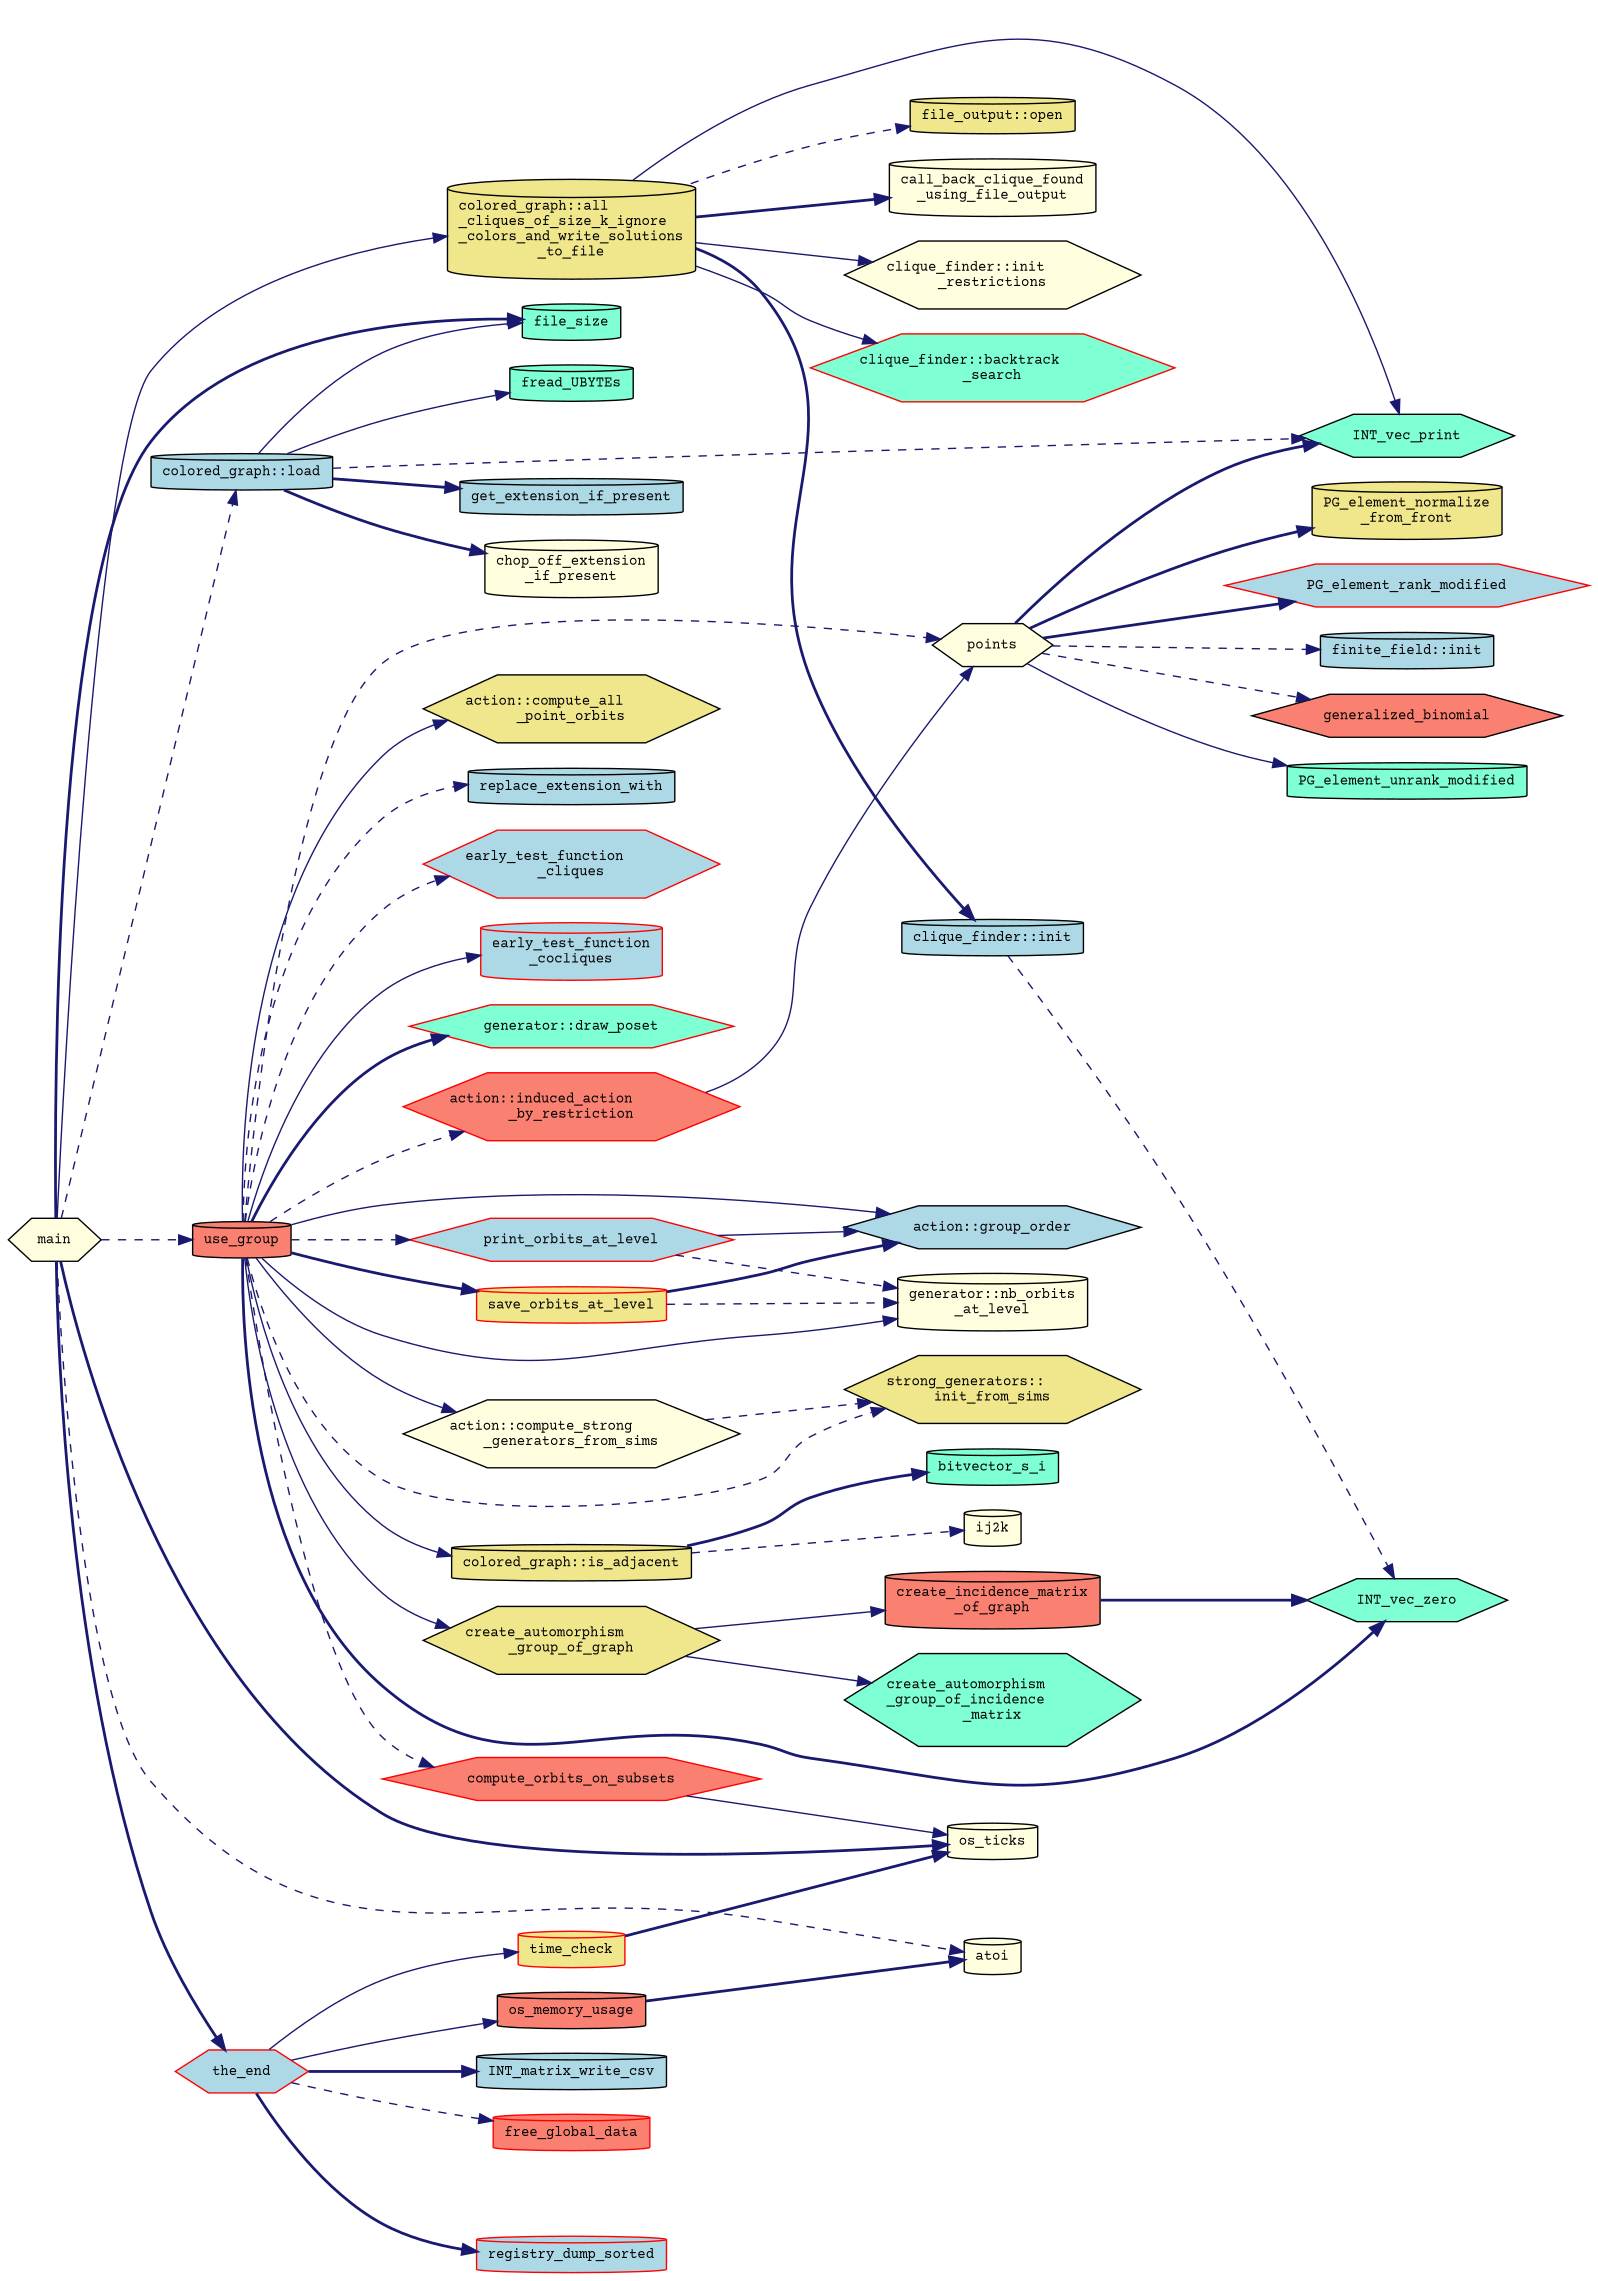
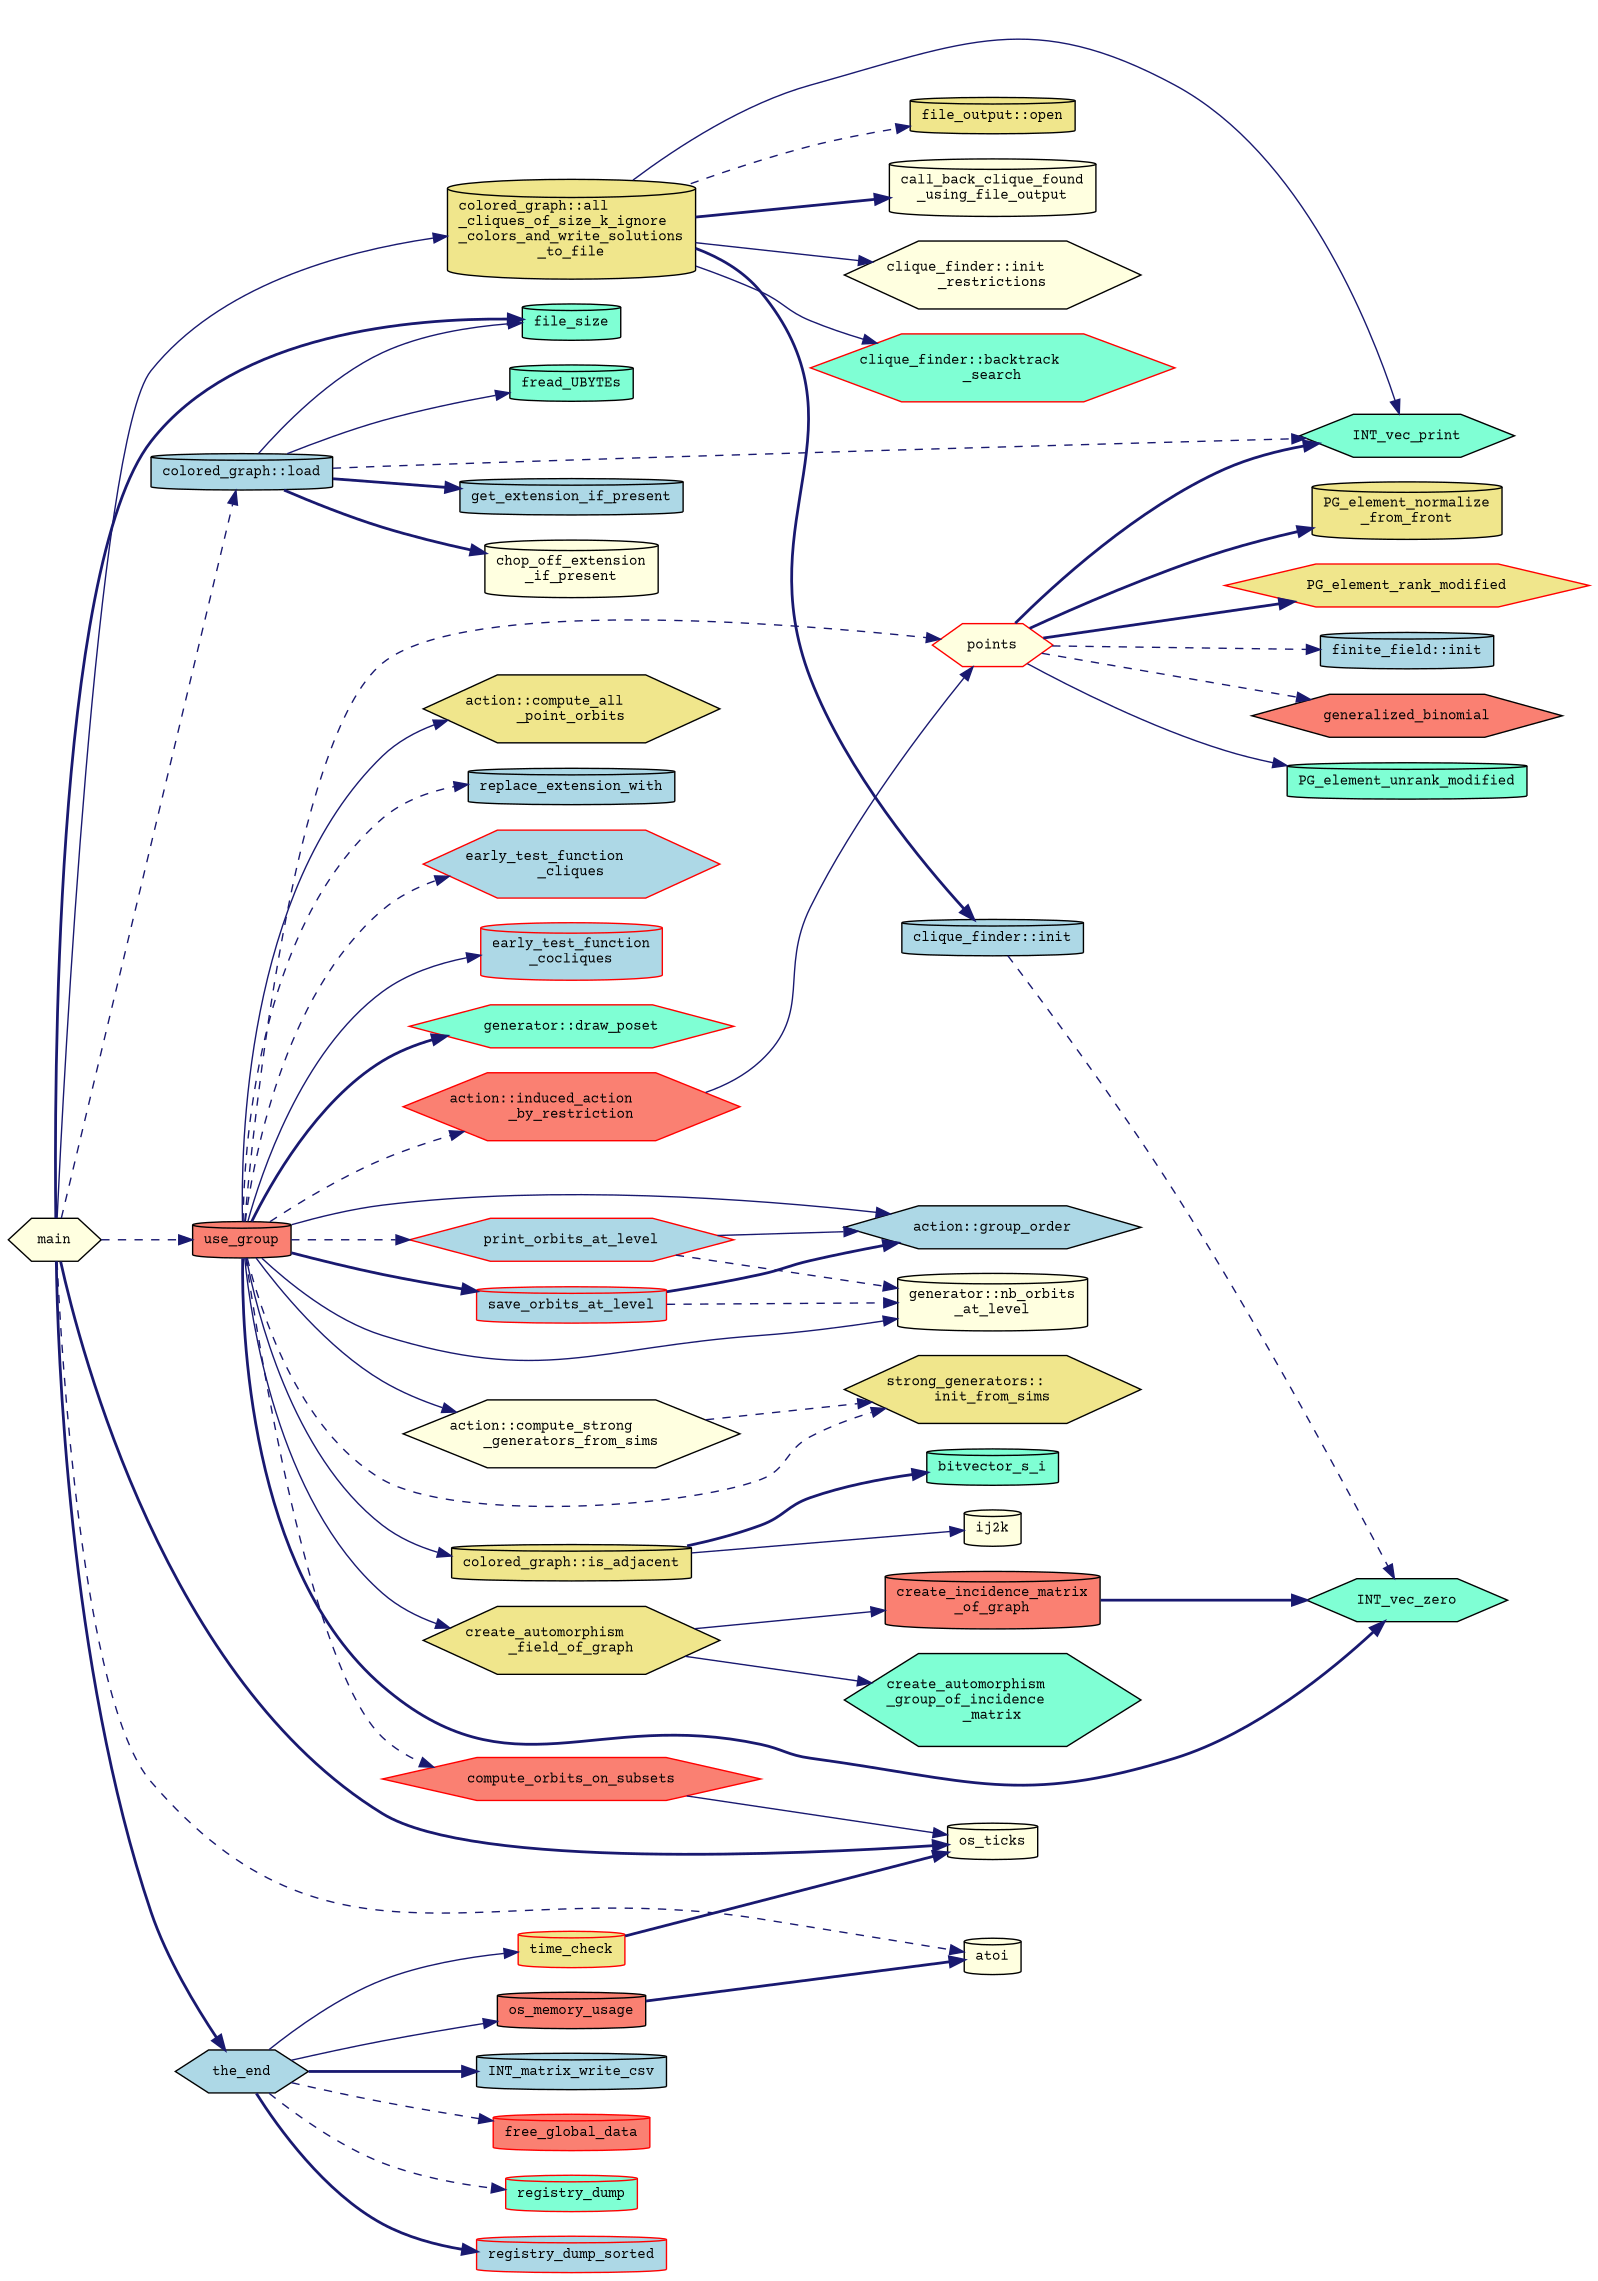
node "PG_element_rank_modified": fillcolor lightblue -> khaki
node "points": color black -> red
node "save_orbits_at_level": fillcolor khaki -> lightblue
edge "colored_graph::is_adjacent" -> "ij2k": style dashed -> solid
node "create_automorphism _group_of_graph": label "create_automorphism _group_of_graph" -> "create_automorphism _field_of_graph"
node "the_end": color red -> black
node "registry_dump": added
